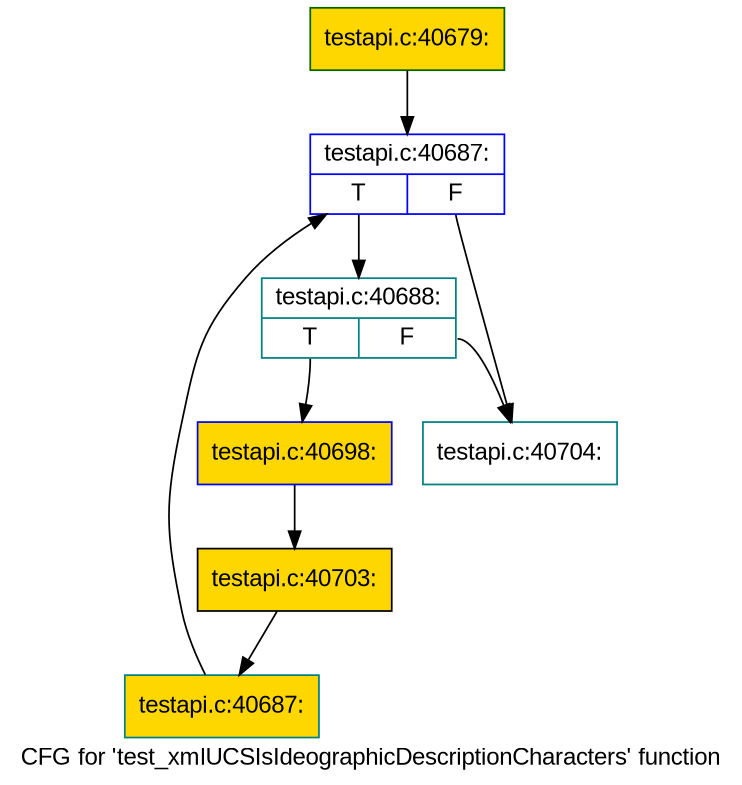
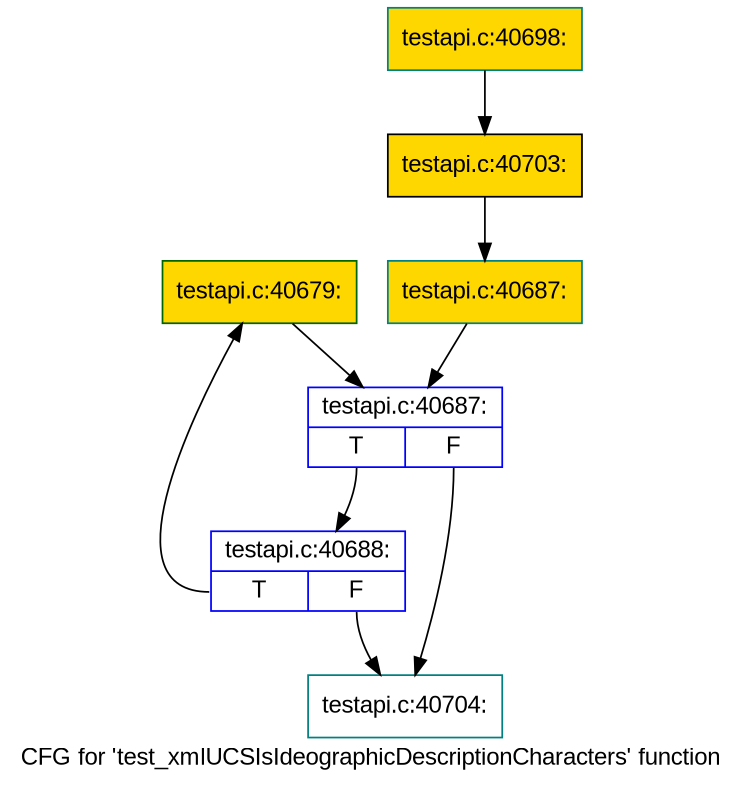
node "testapi.c:40688:": color teal -> blue
edge "testapi.c:40688:" -> "testapi.c:40698:": now "testapi.c:40688:" -> "testapi.c:40679:"
node "testapi.c:40698:": color blue -> teal
